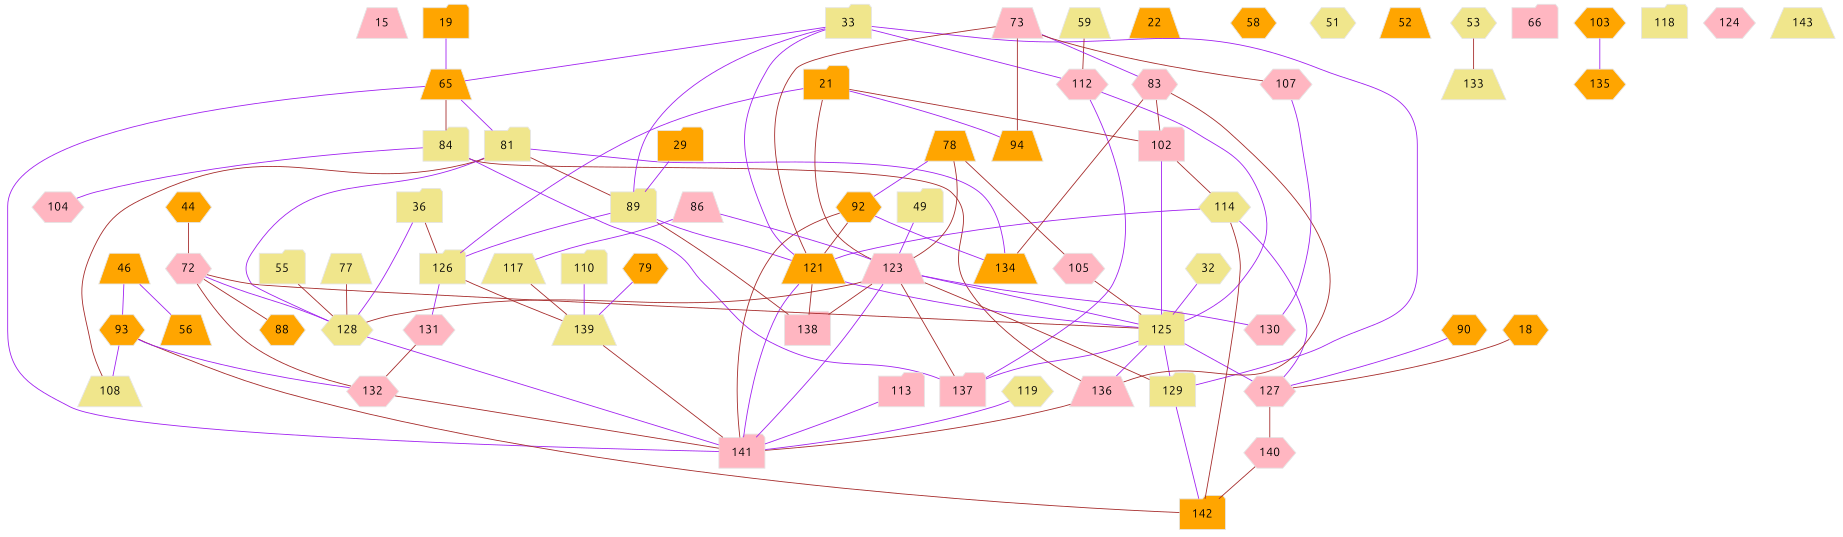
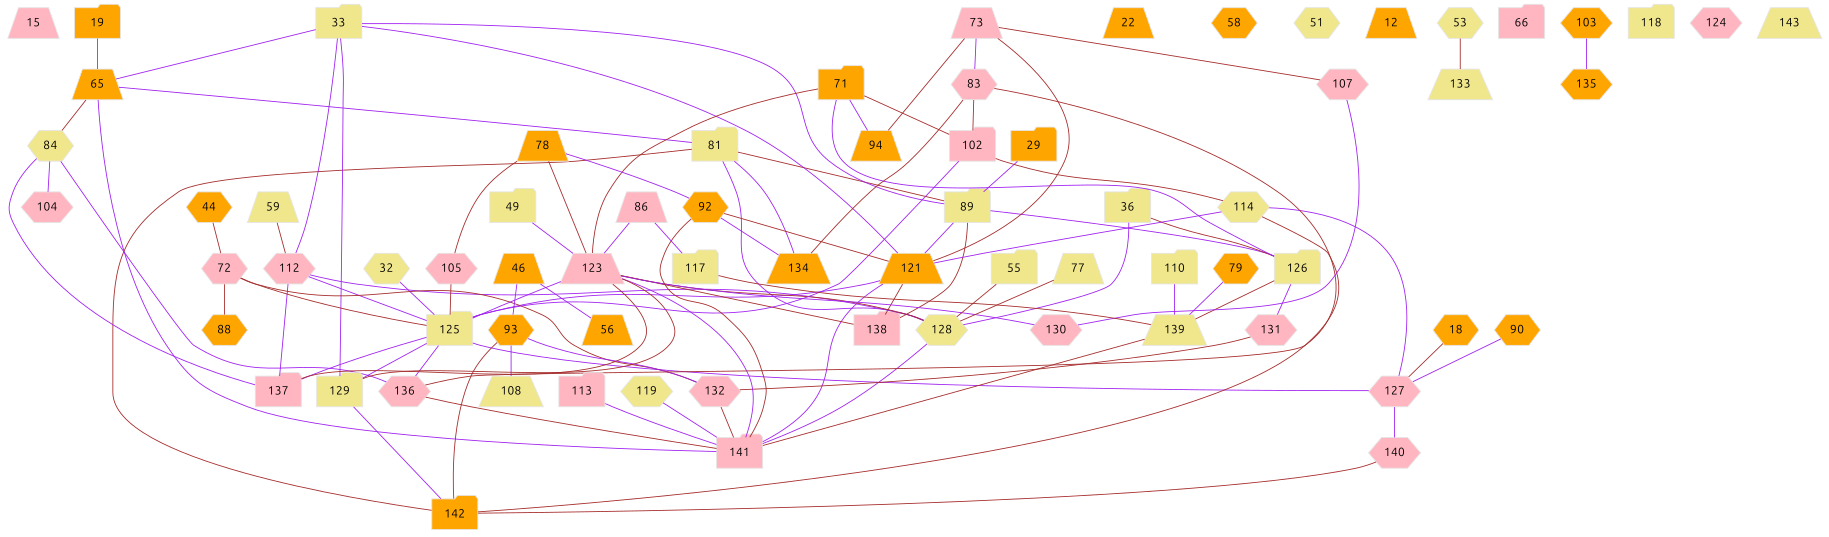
node "52": label "52" -> "12"
node "21": label "21" -> "71"
node "84": shape folder -> hexagon
edge "84" -- "136": color brown -> purple
edge "81" -- "108": now "81" -- "142"
node "117": shape trapezium -> folder
edge "72" -- "128": now "112" -- "128"
node "136": shape trapezium -> hexagon
edge "127" -- "140": color brown -> purple
